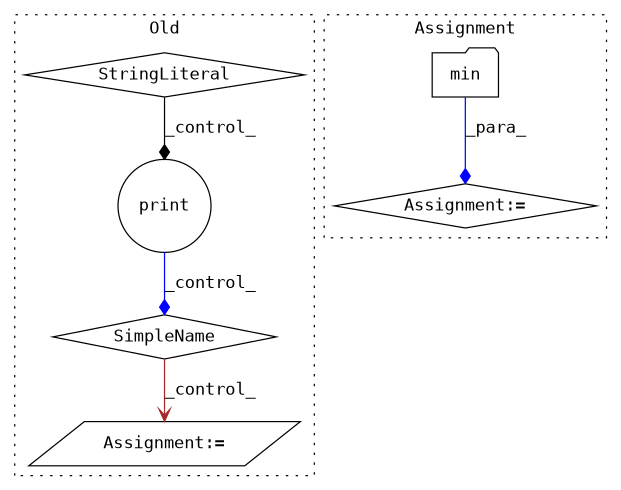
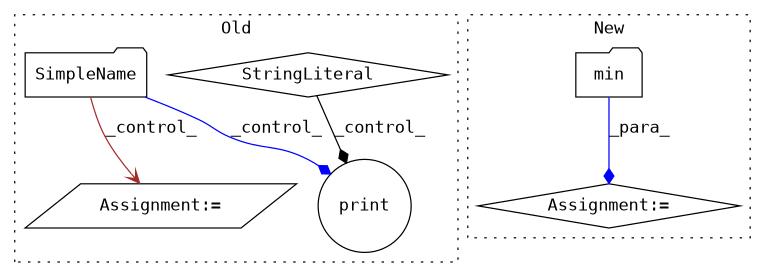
cluster "Assignment": label "Assignment" -> "New"
edge "print" -> "SimpleName": reversed
node "SimpleName": shape diamond -> folder
